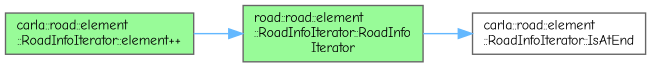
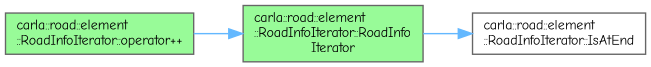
node "carla::road::element ::RoadInfoIterator::element++": label "carla::road::element ::RoadInfoIterator::element++" -> "carla::road::element ::RoadInfoIterator::operator++"
node "road::road::element ::RoadInfoIterator::RoadInfo Iterator": label "road::road::element ::RoadInfoIterator::RoadInfo Iterator" -> "carla::road::element ::RoadInfoIterator::RoadInfo Iterator"
